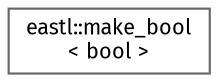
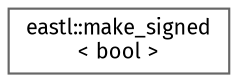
node "eastl::make_bool < bool >": label "eastl::make_bool < bool >" -> "eastl::make_signed < bool >"
